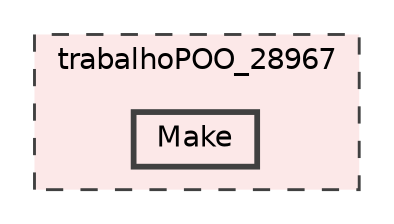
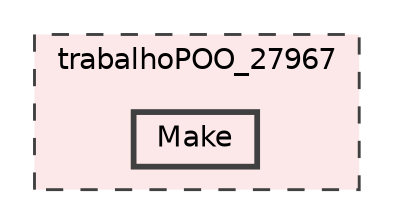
cluster "trabalhoPOO_28967": label "trabalhoPOO_28967" -> "trabalhoPOO_27967"
